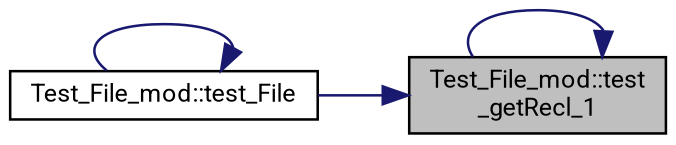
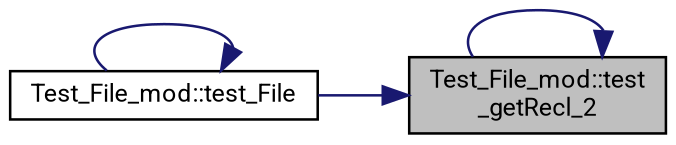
node "Test_File_mod::test _getRecl_1": label "Test_File_mod::test _getRecl_1" -> "Test_File_mod::test _getRecl_2"
